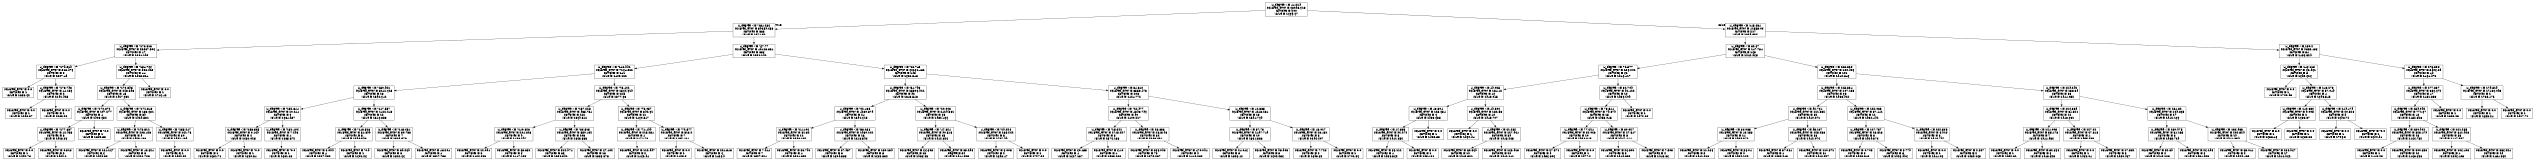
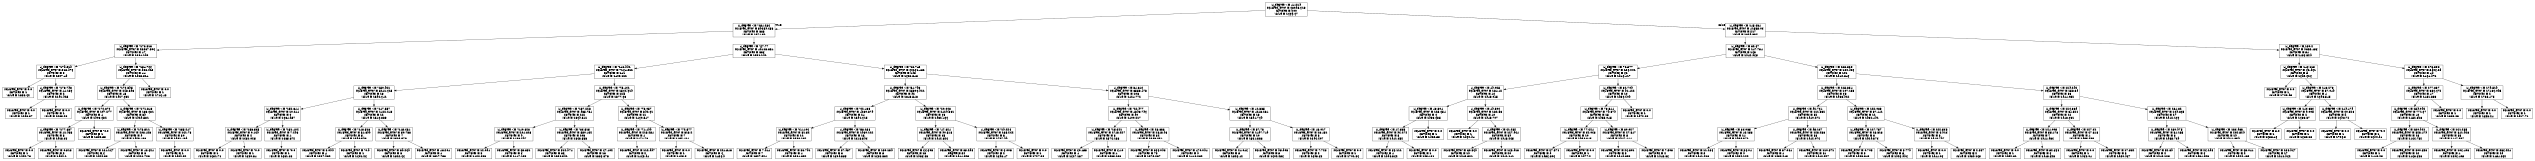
node "squared_error = 66.111 samples = 4 value = 1938.362": label "squared_error = 66.111 samples = 4 value = 1938.362" -> "squared_error = 66.111 samples = 4 value = 1998.362"
